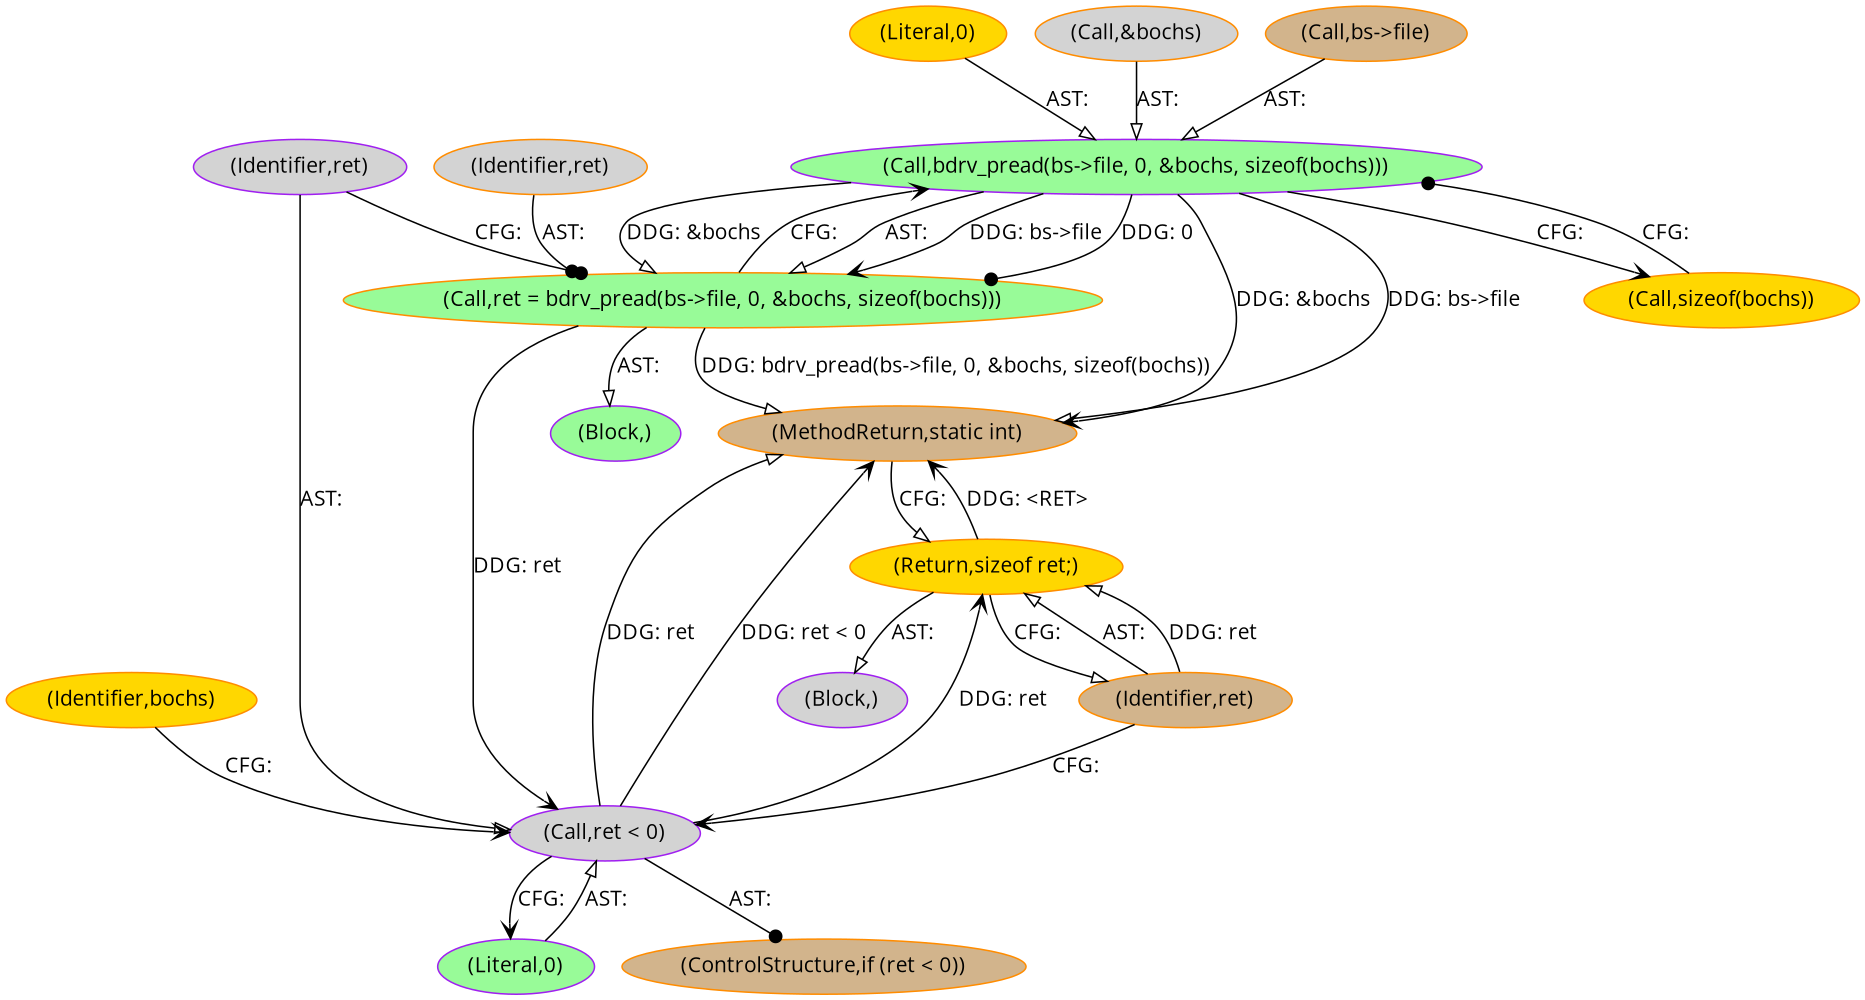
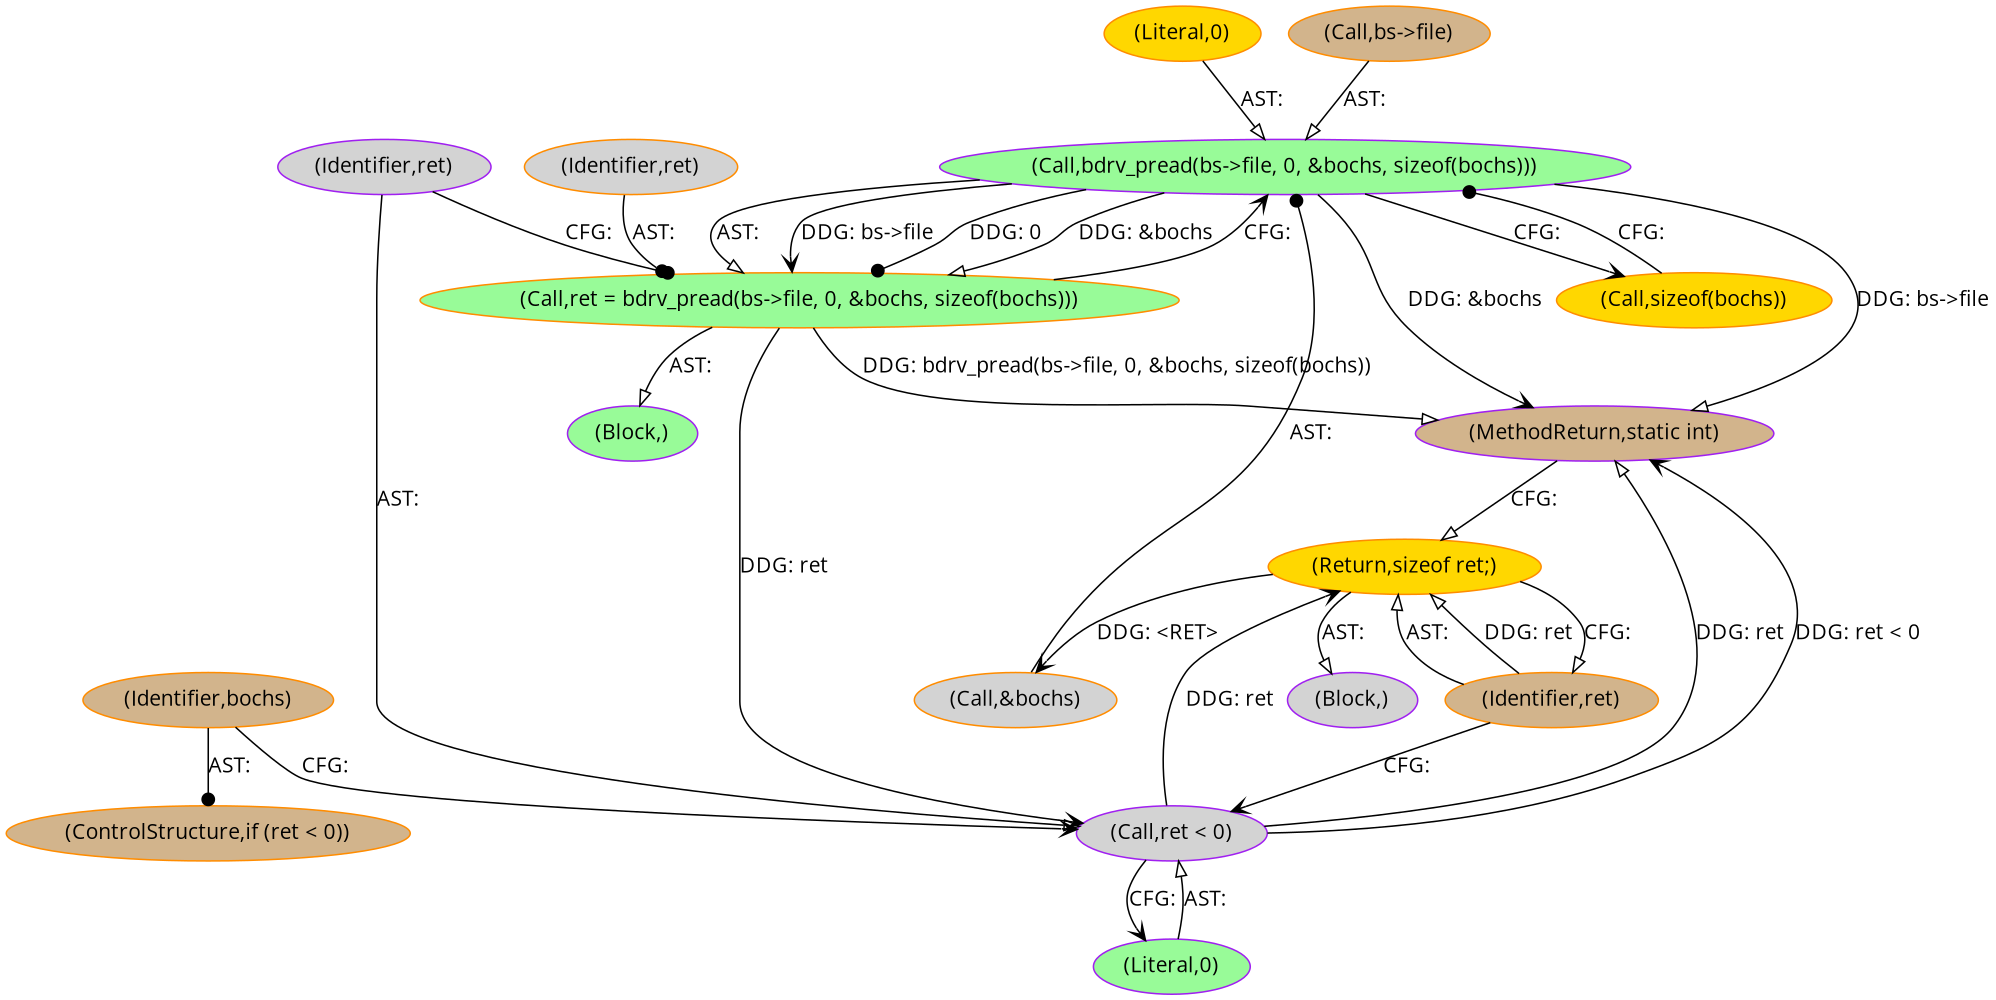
edge "(Call,&bochs)" -> "(Call,bdrv_pread(bs->file, 0, &bochs, sizeof(bochs)))": arrowhead onormal -> dot
node "(MethodReturn,static int)": color darkorange -> purple
edge "(Return,sizeof ret;)" -> "(MethodReturn,static int)": now "(Return,sizeof ret;)" -> "(Call,&bochs)"
node "(Identifier,bochs)": fillcolor gold -> tan
edge "(Call,ret < 0)" -> "(ControlStructure,if (ret < 0))": now "(Identifier,bochs)" -> "(ControlStructure,if (ret < 0))"
